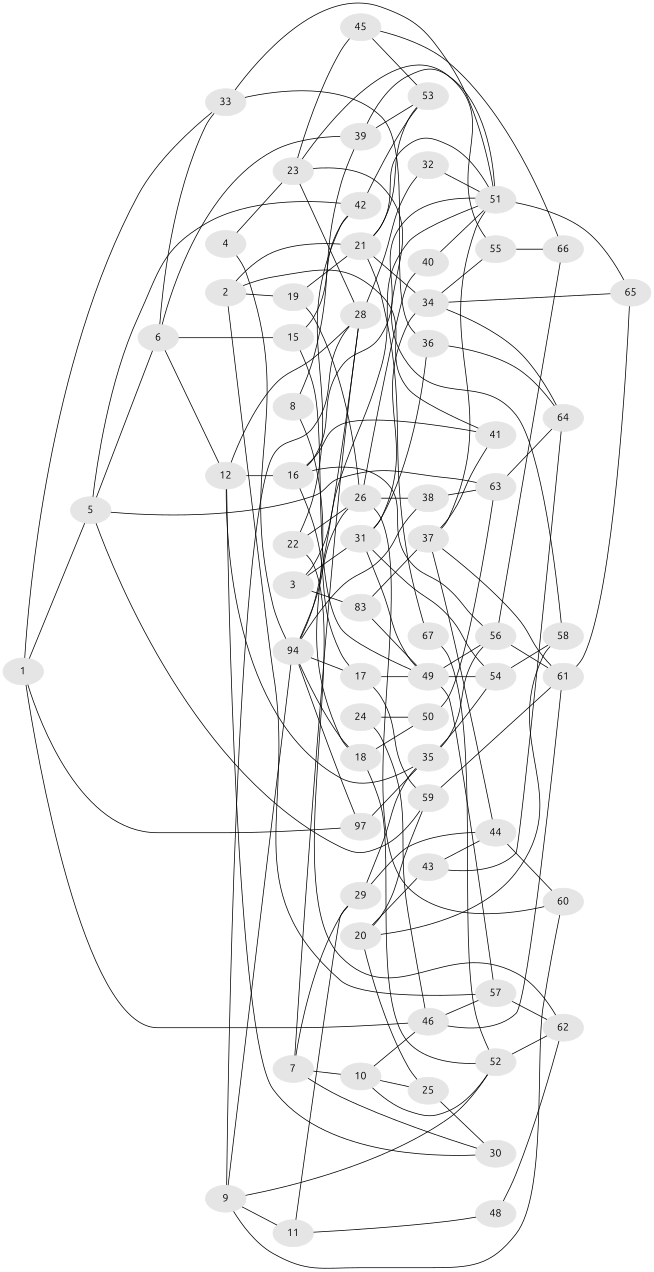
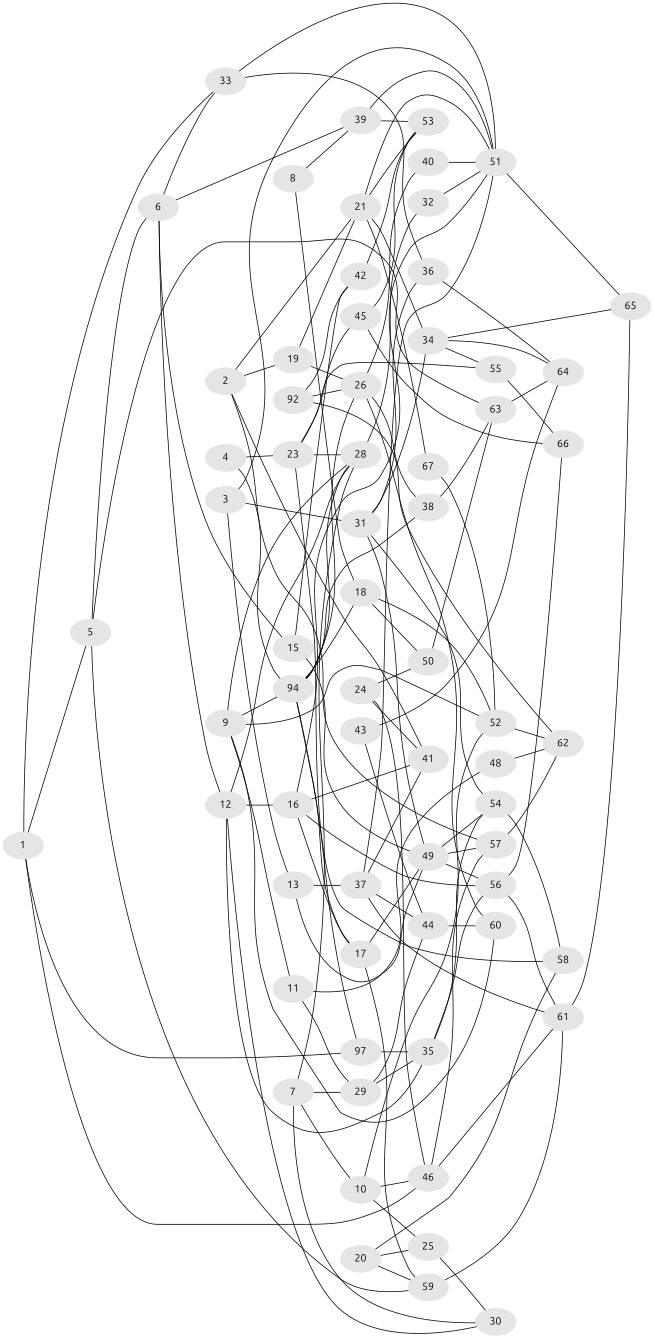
edge "42" -- "5": removed
node "22": label "22" -> "92"
node "83": label "83" -> "13"
edge "24" -- "41": added
edge "43" -- "20": removed
